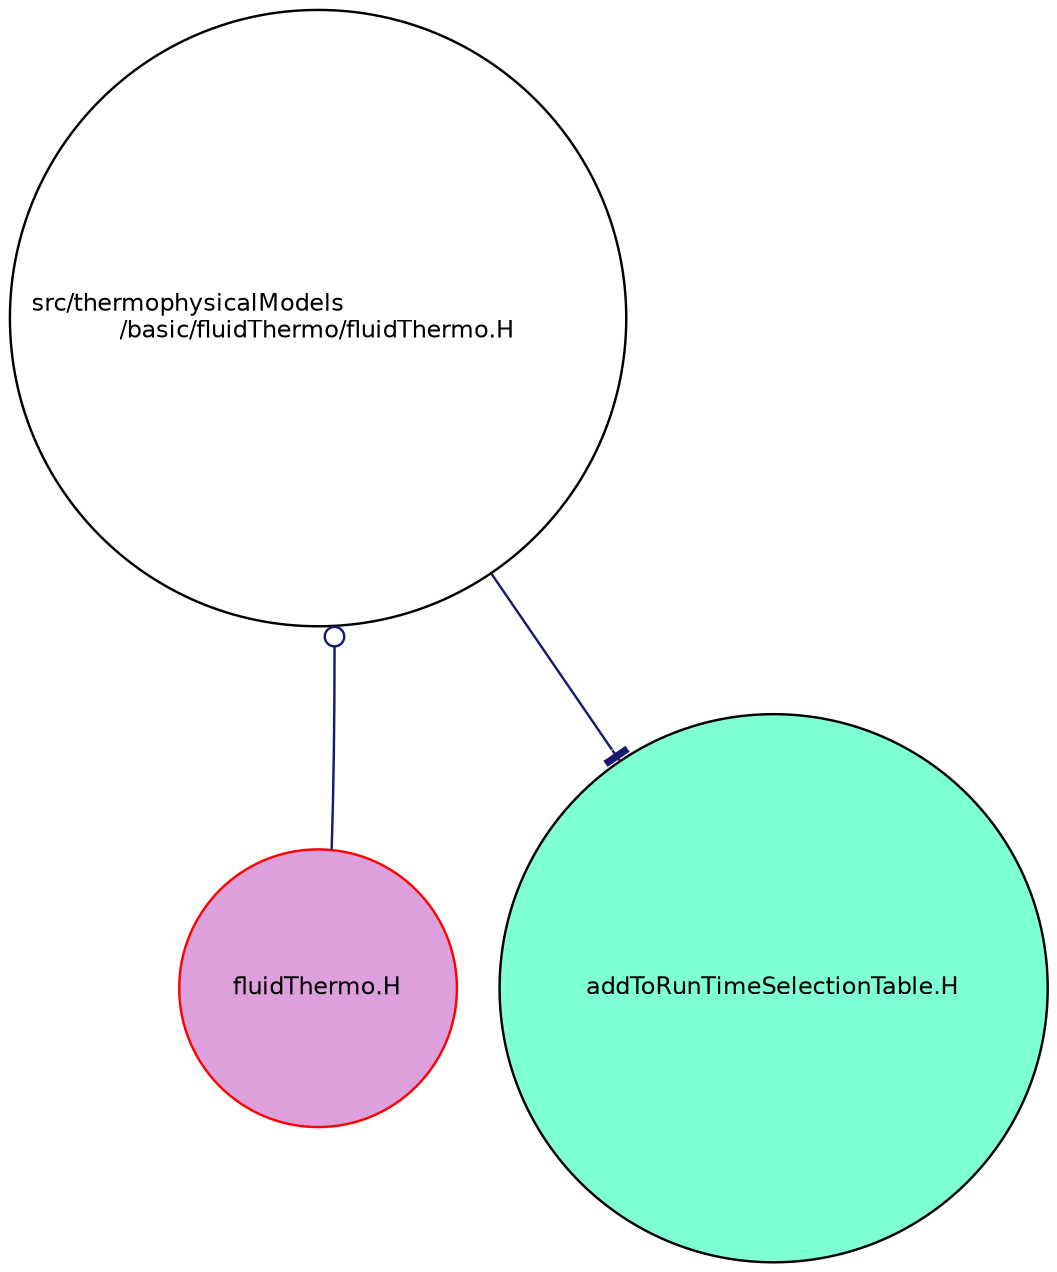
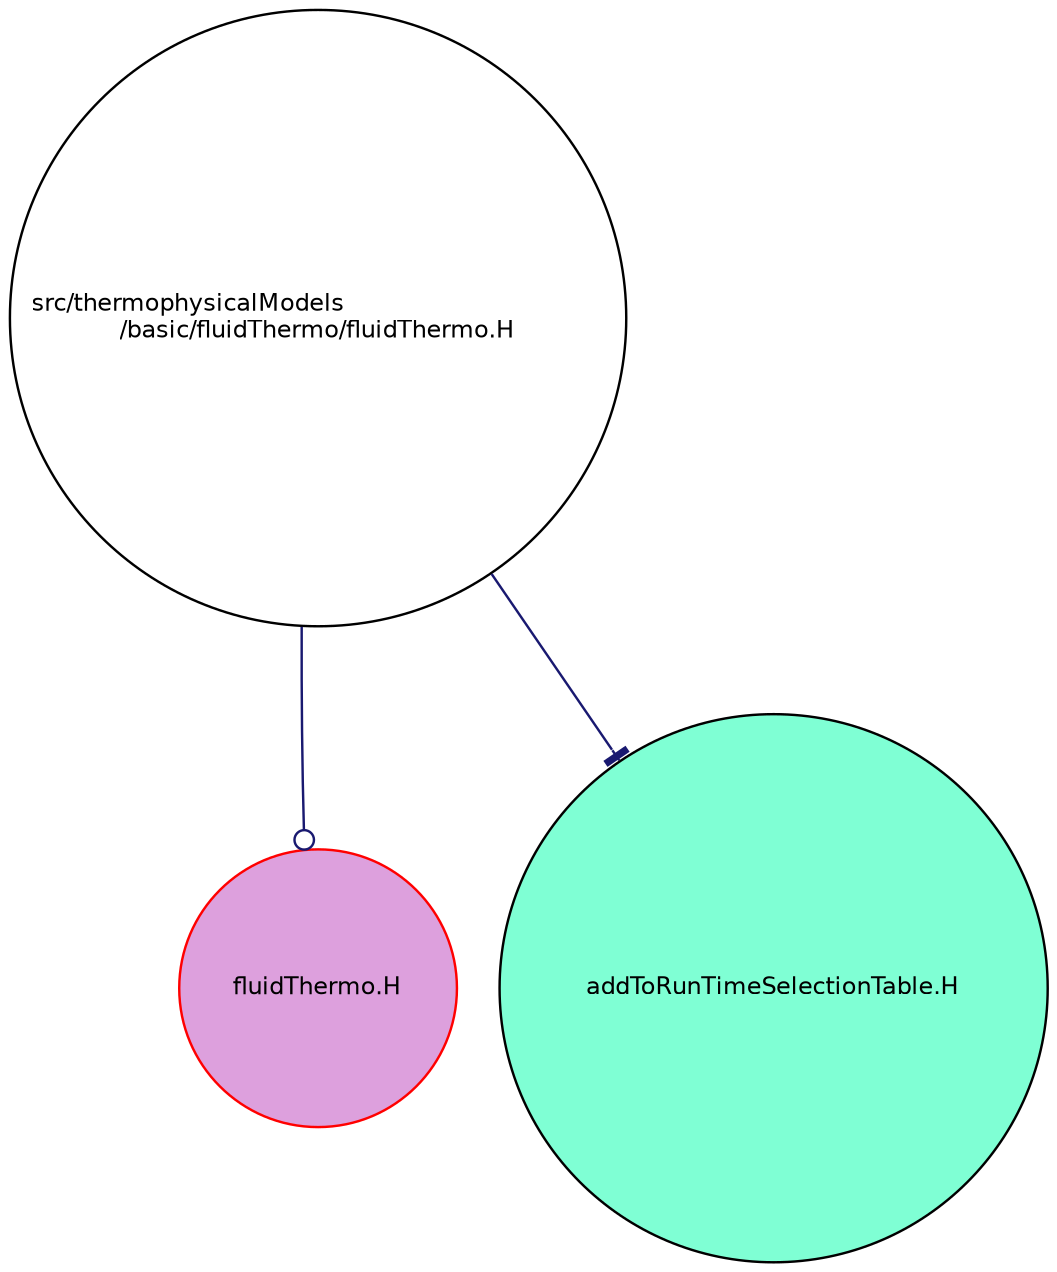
edge "fluidThermo.H" -> "src/thermophysicalModels /basic/fluidThermo/fluidThermo.H": reversed
